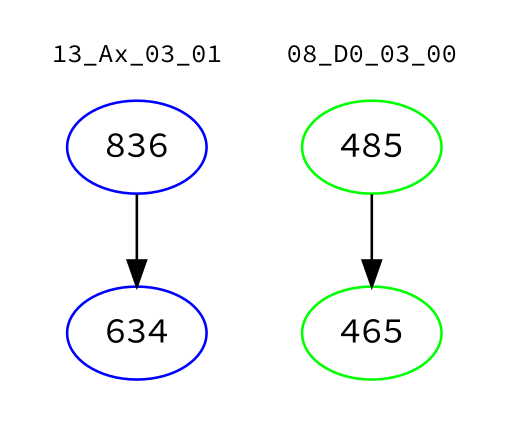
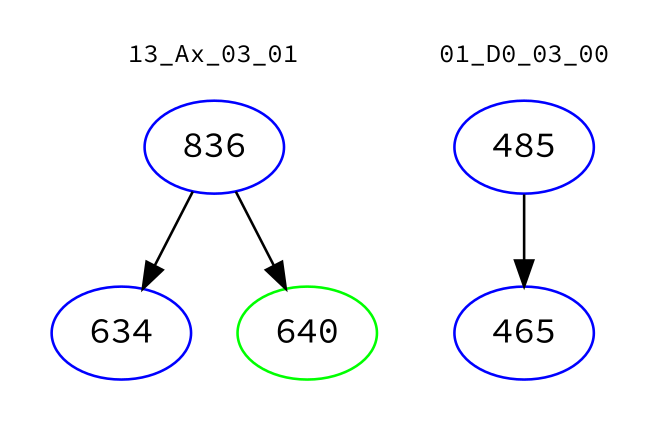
cluster "08_D0_03_00": label "08_D0_03_00" -> "01_D0_03_00"
node "485": color green -> blue
node "640": added
node "465": color green -> blue
